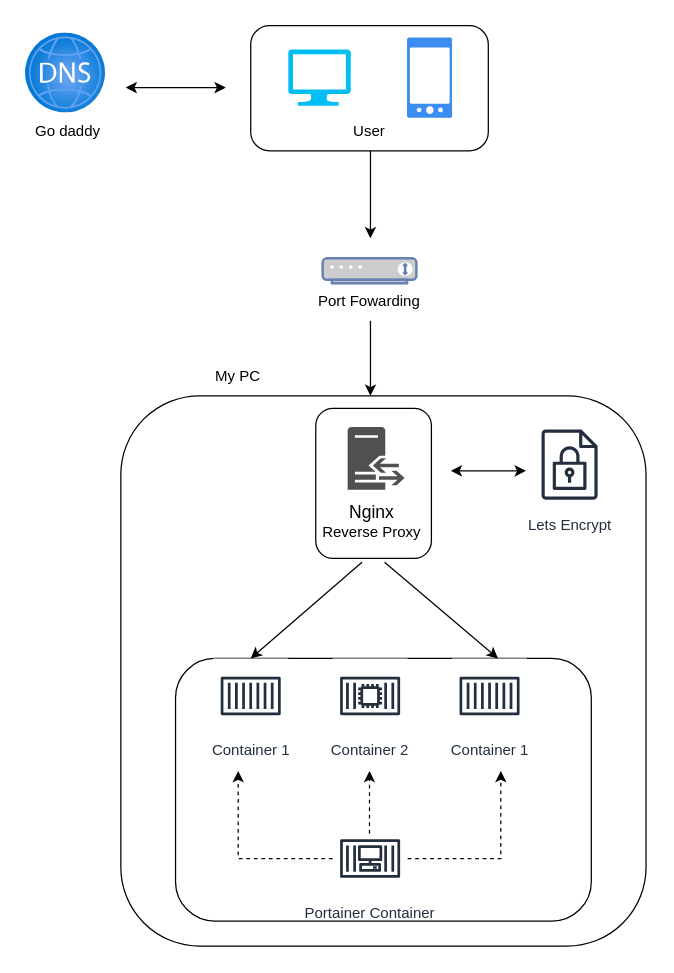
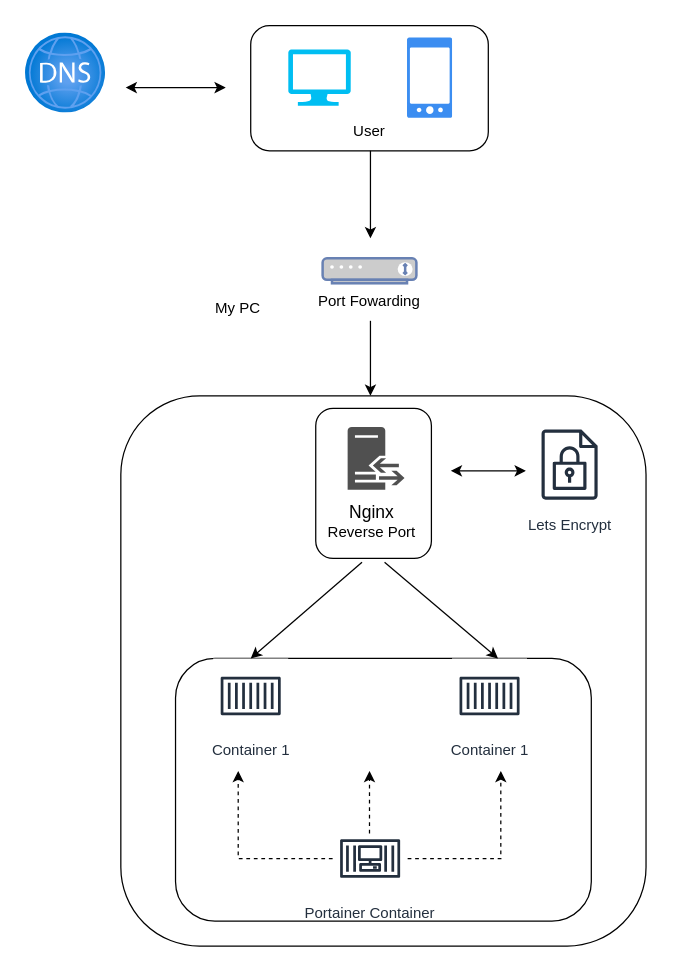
node "Go daddy": removed
node "My PC": moved (238, 377) -> (238, 308)
node "Nginx Reverse Proxy": label "Nginx Reverse Proxy" -> "Nginx Reverse Port"
node "Container 2": removed
